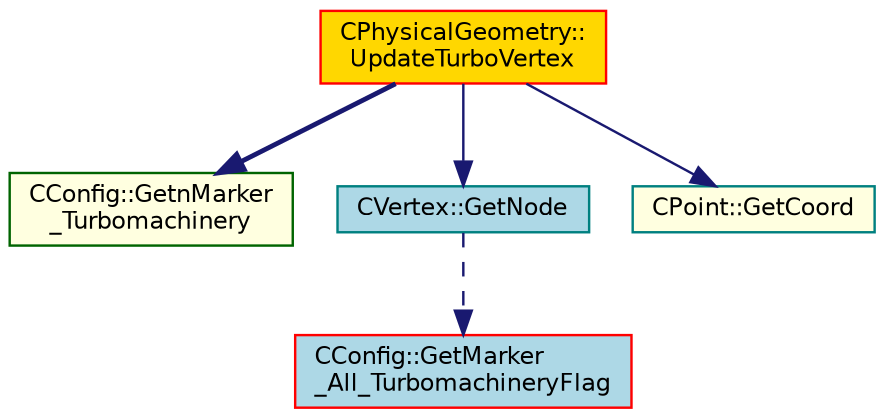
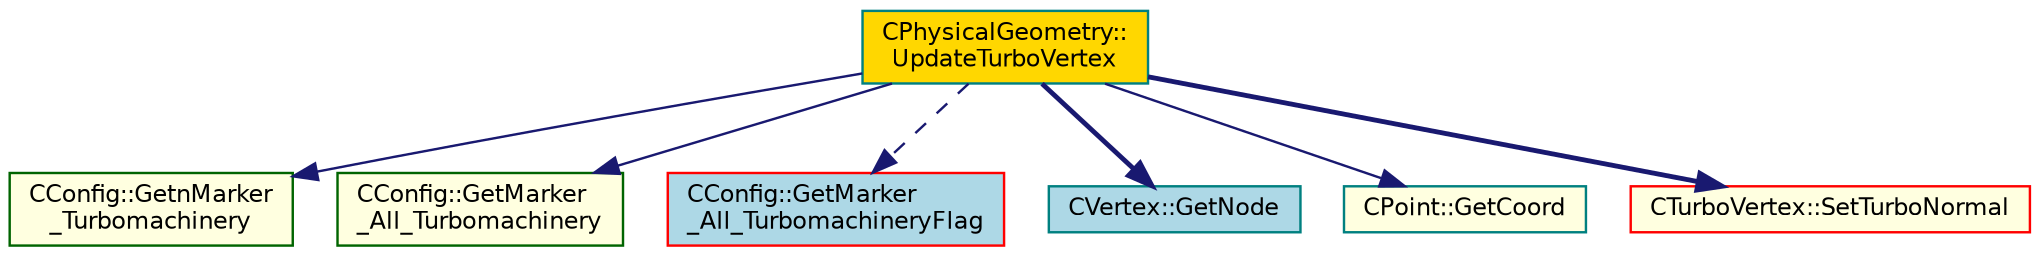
node "CPhysicalGeometry:: UpdateTurboVertex": color red -> teal
edge "CPhysicalGeometry:: UpdateTurboVertex" -> "CVertex::GetNode": style solid -> bold
edge "CPhysicalGeometry:: UpdateTurboVertex" -> "CConfig::GetnMarker _Turbomachinery": style bold -> solid
node "CConfig::GetMarker _All_Turbomachinery": added
node "CTurboVertex::SetTurboNormal": added
edge "CVertex::GetNode" -> "CConfig::GetMarker _All_TurbomachineryFlag": now "CPhysicalGeometry:: UpdateTurboVertex" -> "CConfig::GetMarker _All_TurbomachineryFlag"
